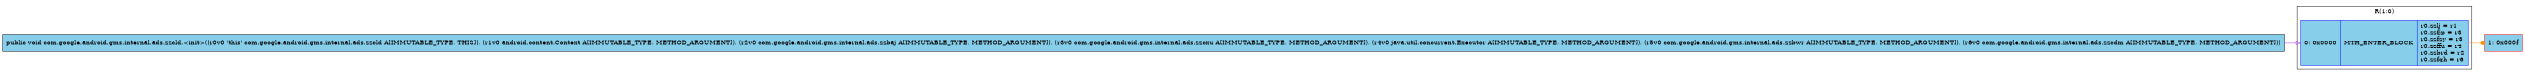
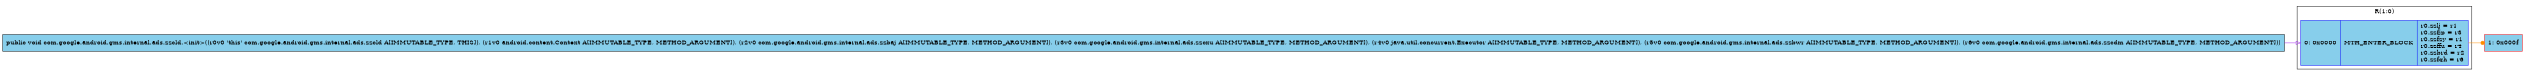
node "0: 0x0000": text "r0.zzfzy = r5" -> "r0.zzfzy = r1"
